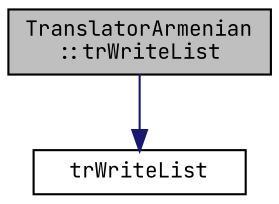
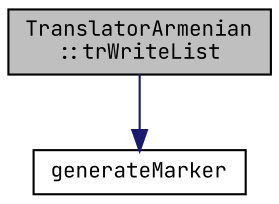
node "trWriteList": label "trWriteList" -> "generateMarker"
